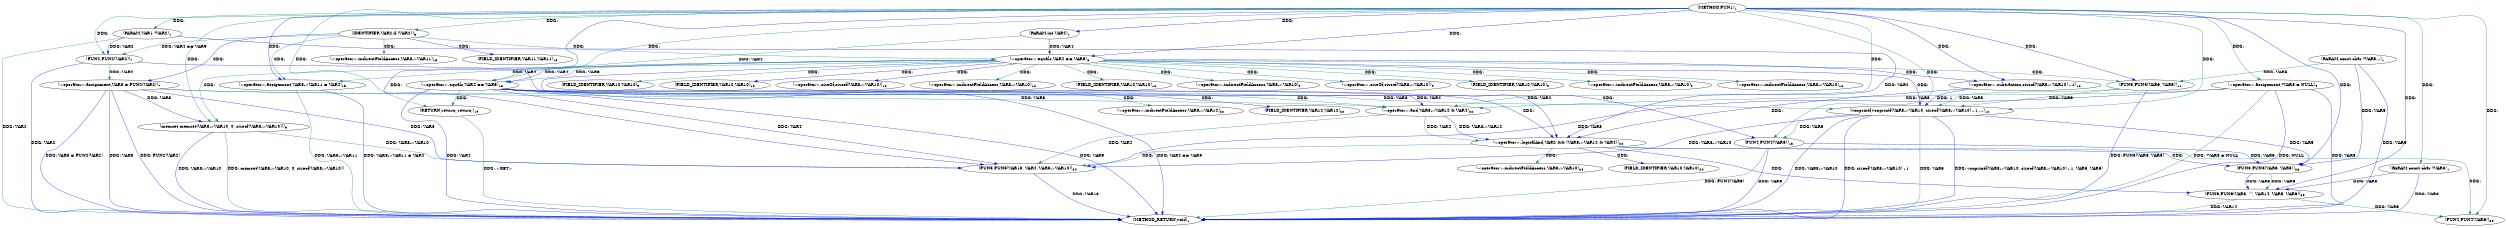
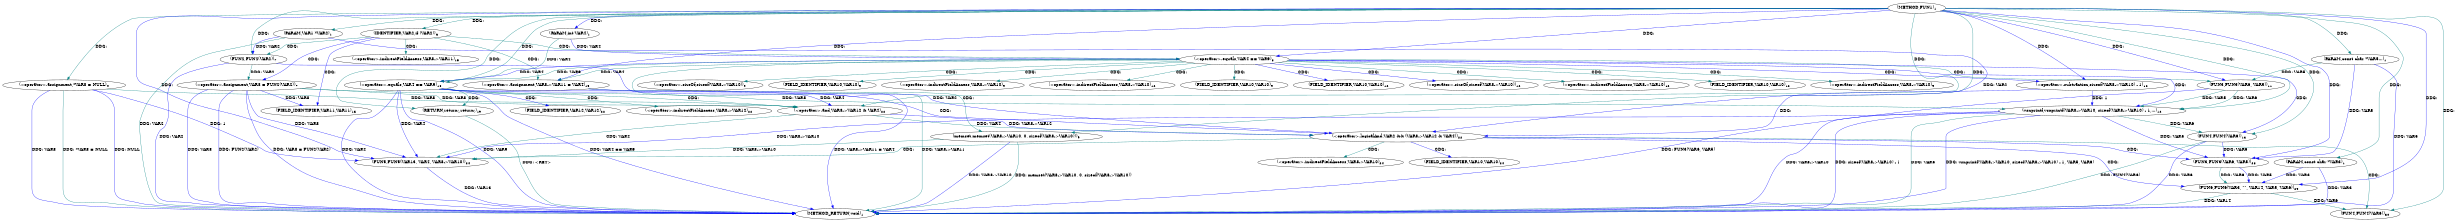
edge "(METHOD,FUN1)" -> "(PARAM,const char *VAR5...)": added, label "DDG:"
edge "(IDENTIFIER,VAR2,if (VAR2))" -> "(FUN2,FUN2(VAR2))": label "DDG: VAR4 == VAR9" -> "CDG: "
edge "(<operator>.assignment,VAR8 = FUN2(VAR2))" -> "(memset,memset(VAR8->VAR10, 0, sizeof(VAR8->VAR10)))": now "(<operator>.assignment,VAR8 = FUN2(VAR2))" -> "(FIELD_IDENTIFIER,VAR11,VAR11)"
edge "(<operator>.assignment,*VAR8 = NULL)" -> "(FUN5,FUN5(VAR13, VAR4, VAR8->VAR10))": label "DDG: VAR8" -> "DDG: 1"
